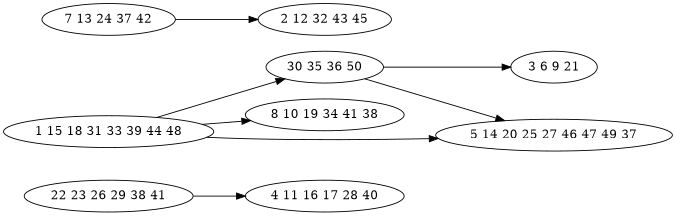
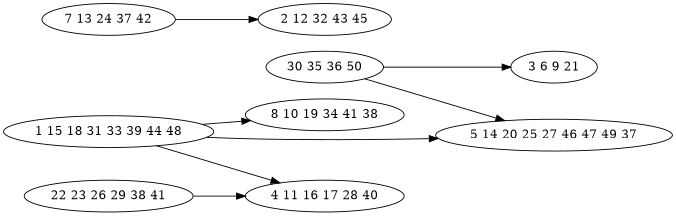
edge "1 15 18 31 33 39 44 48" -> "30 35 36 50": now "1 15 18 31 33 39 44 48" -> "4 11 16 17 28 40"
